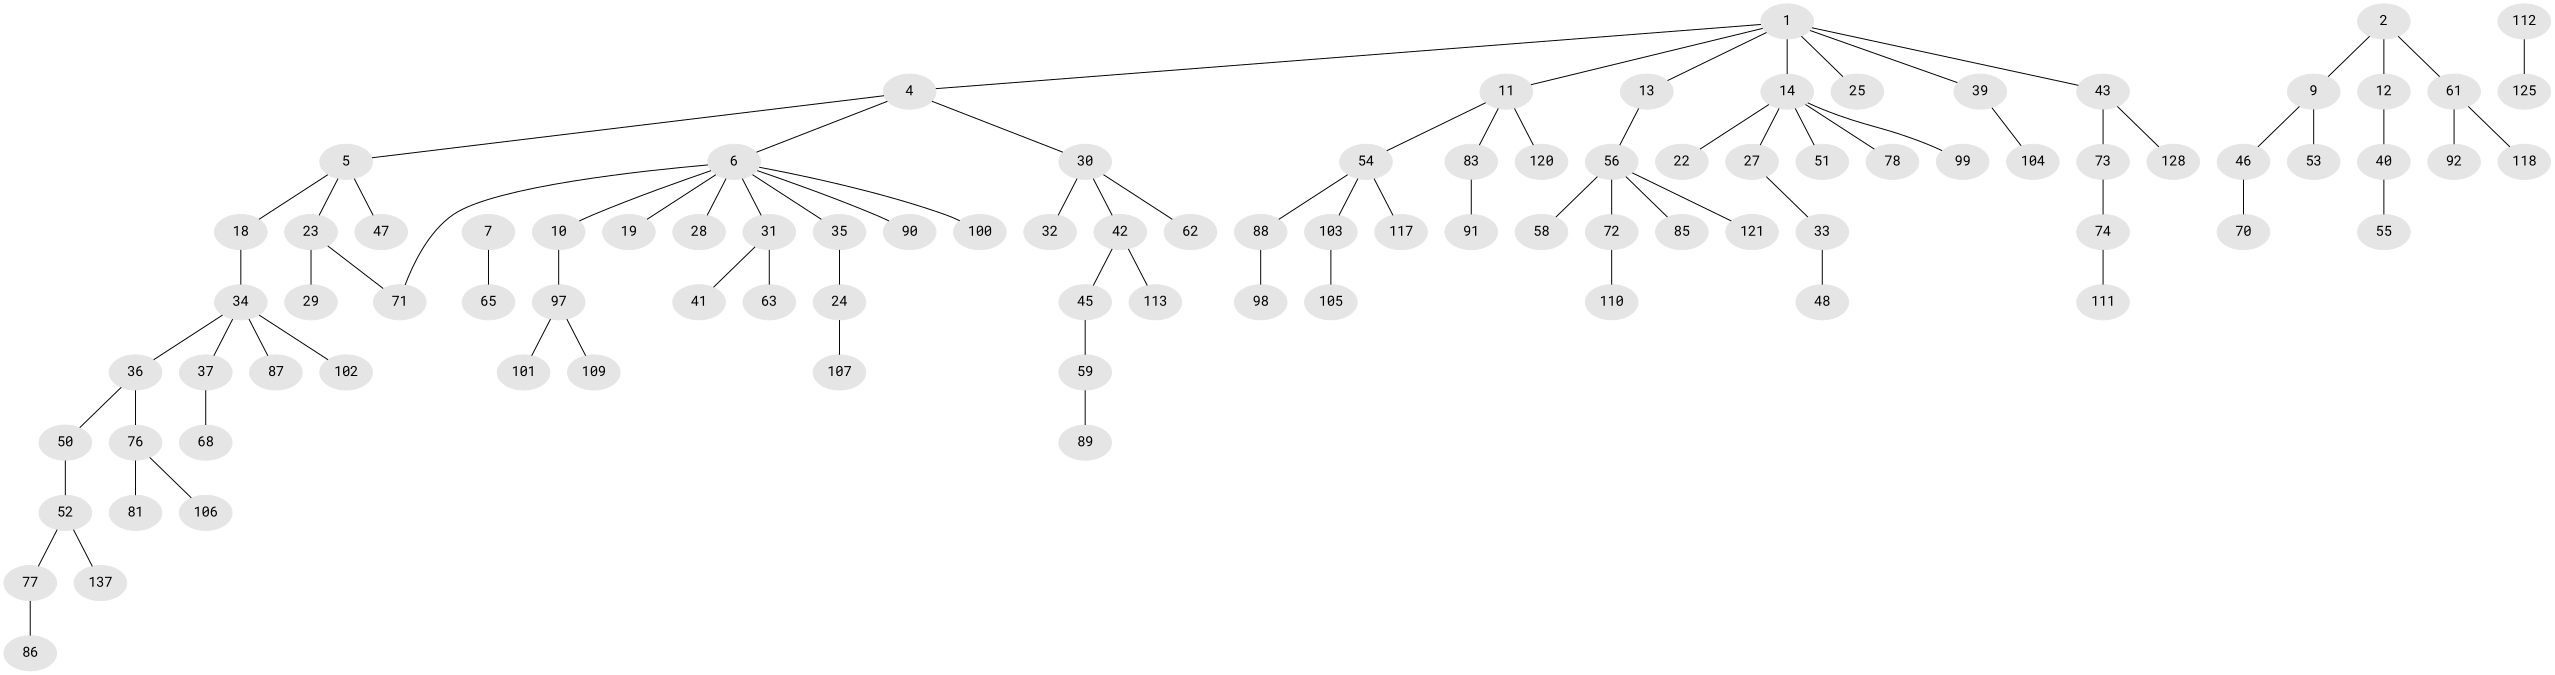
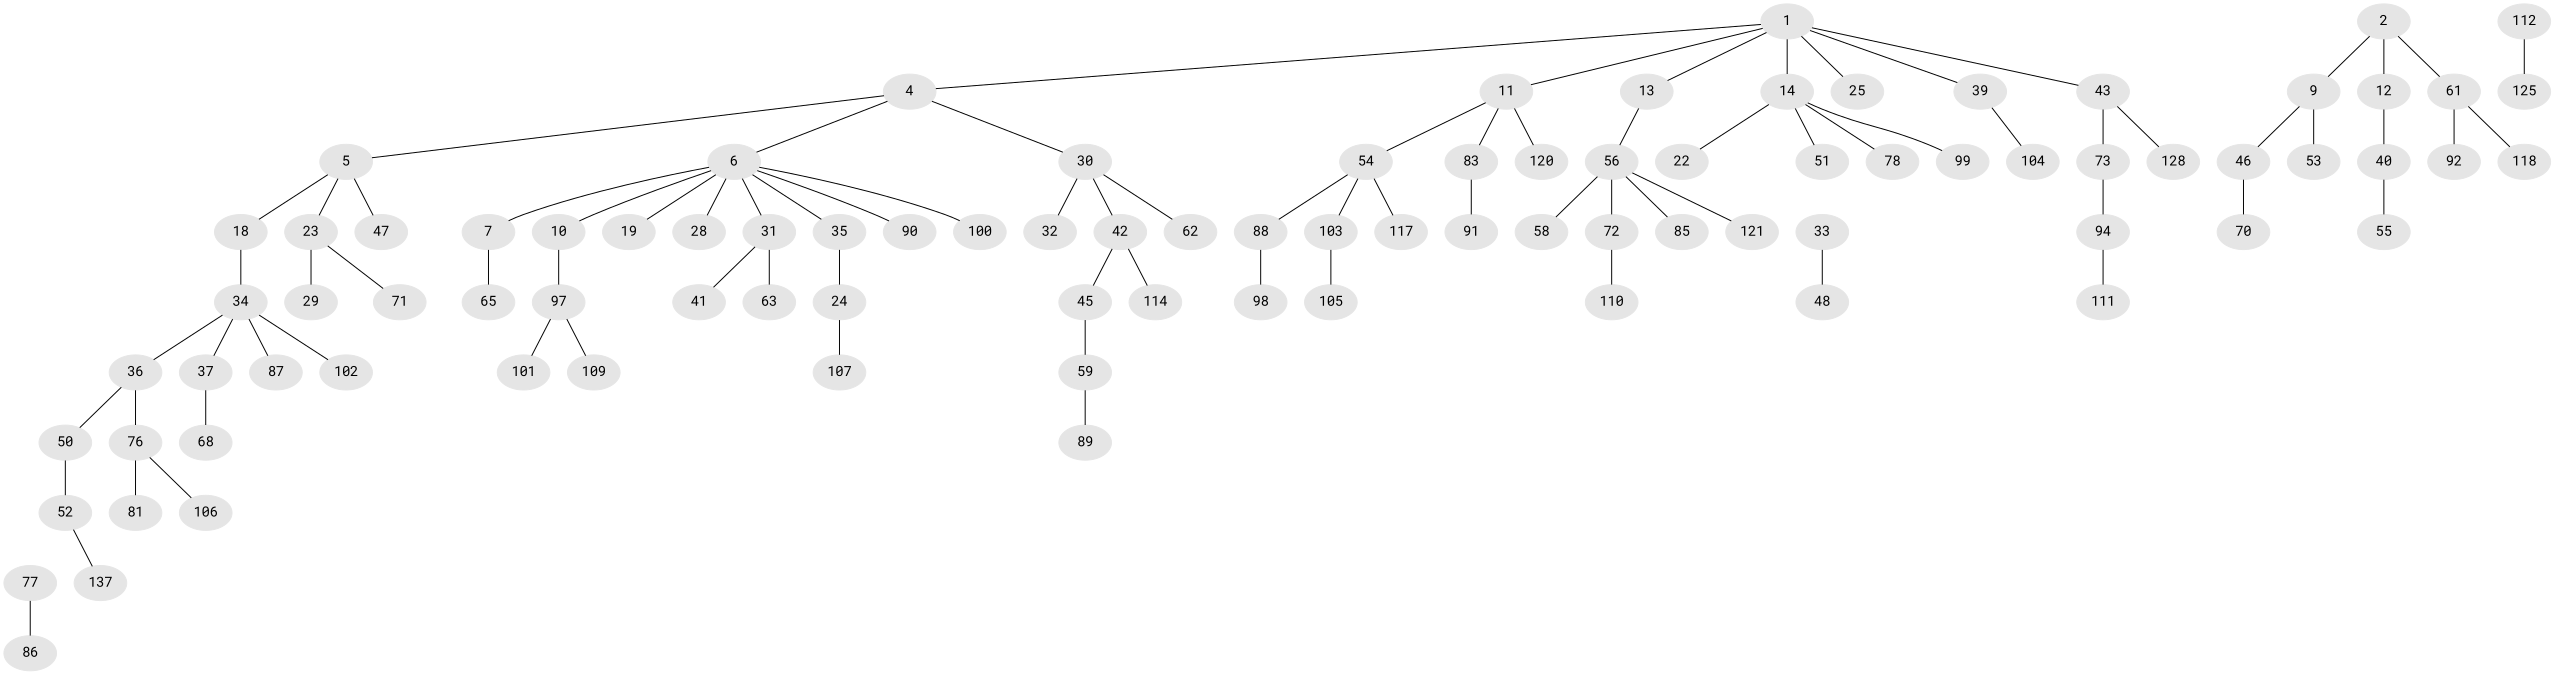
node "27": removed
edge "6" -- "71": now "6" -- "7"
node "74": label "74" -> "94"
node "113": label "113" -> "114"
edge "52" -- "77": removed
